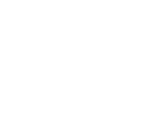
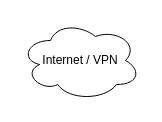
node "Internet / VPN": added
